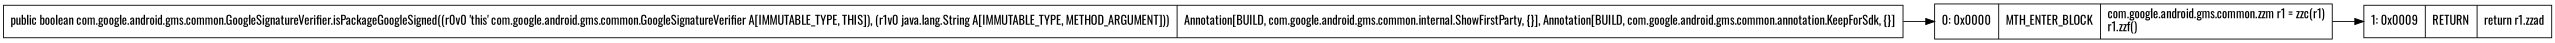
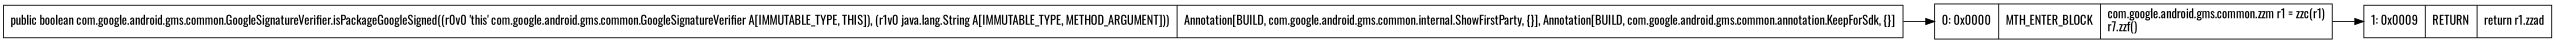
node "0: 0x0000": text "r1.zzf()" -> "r7.zzf()"
